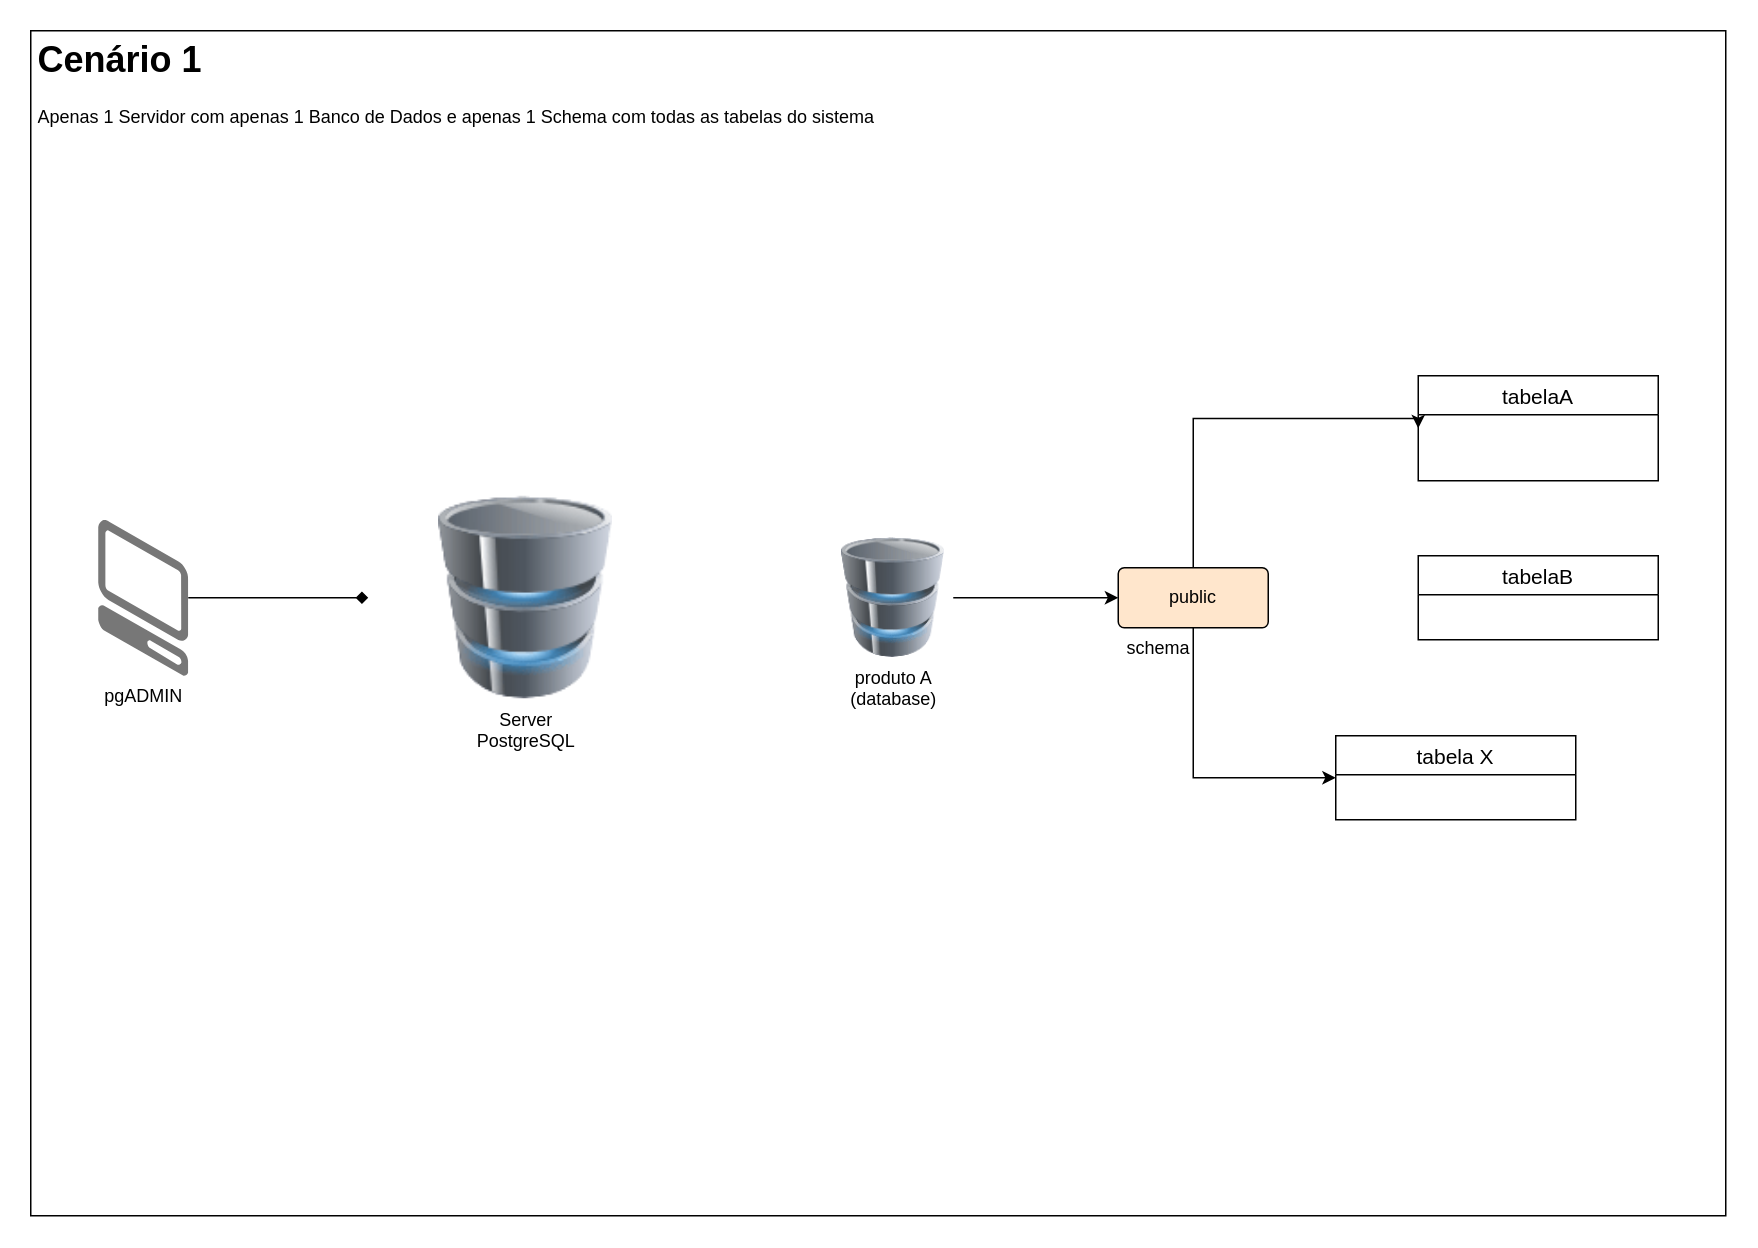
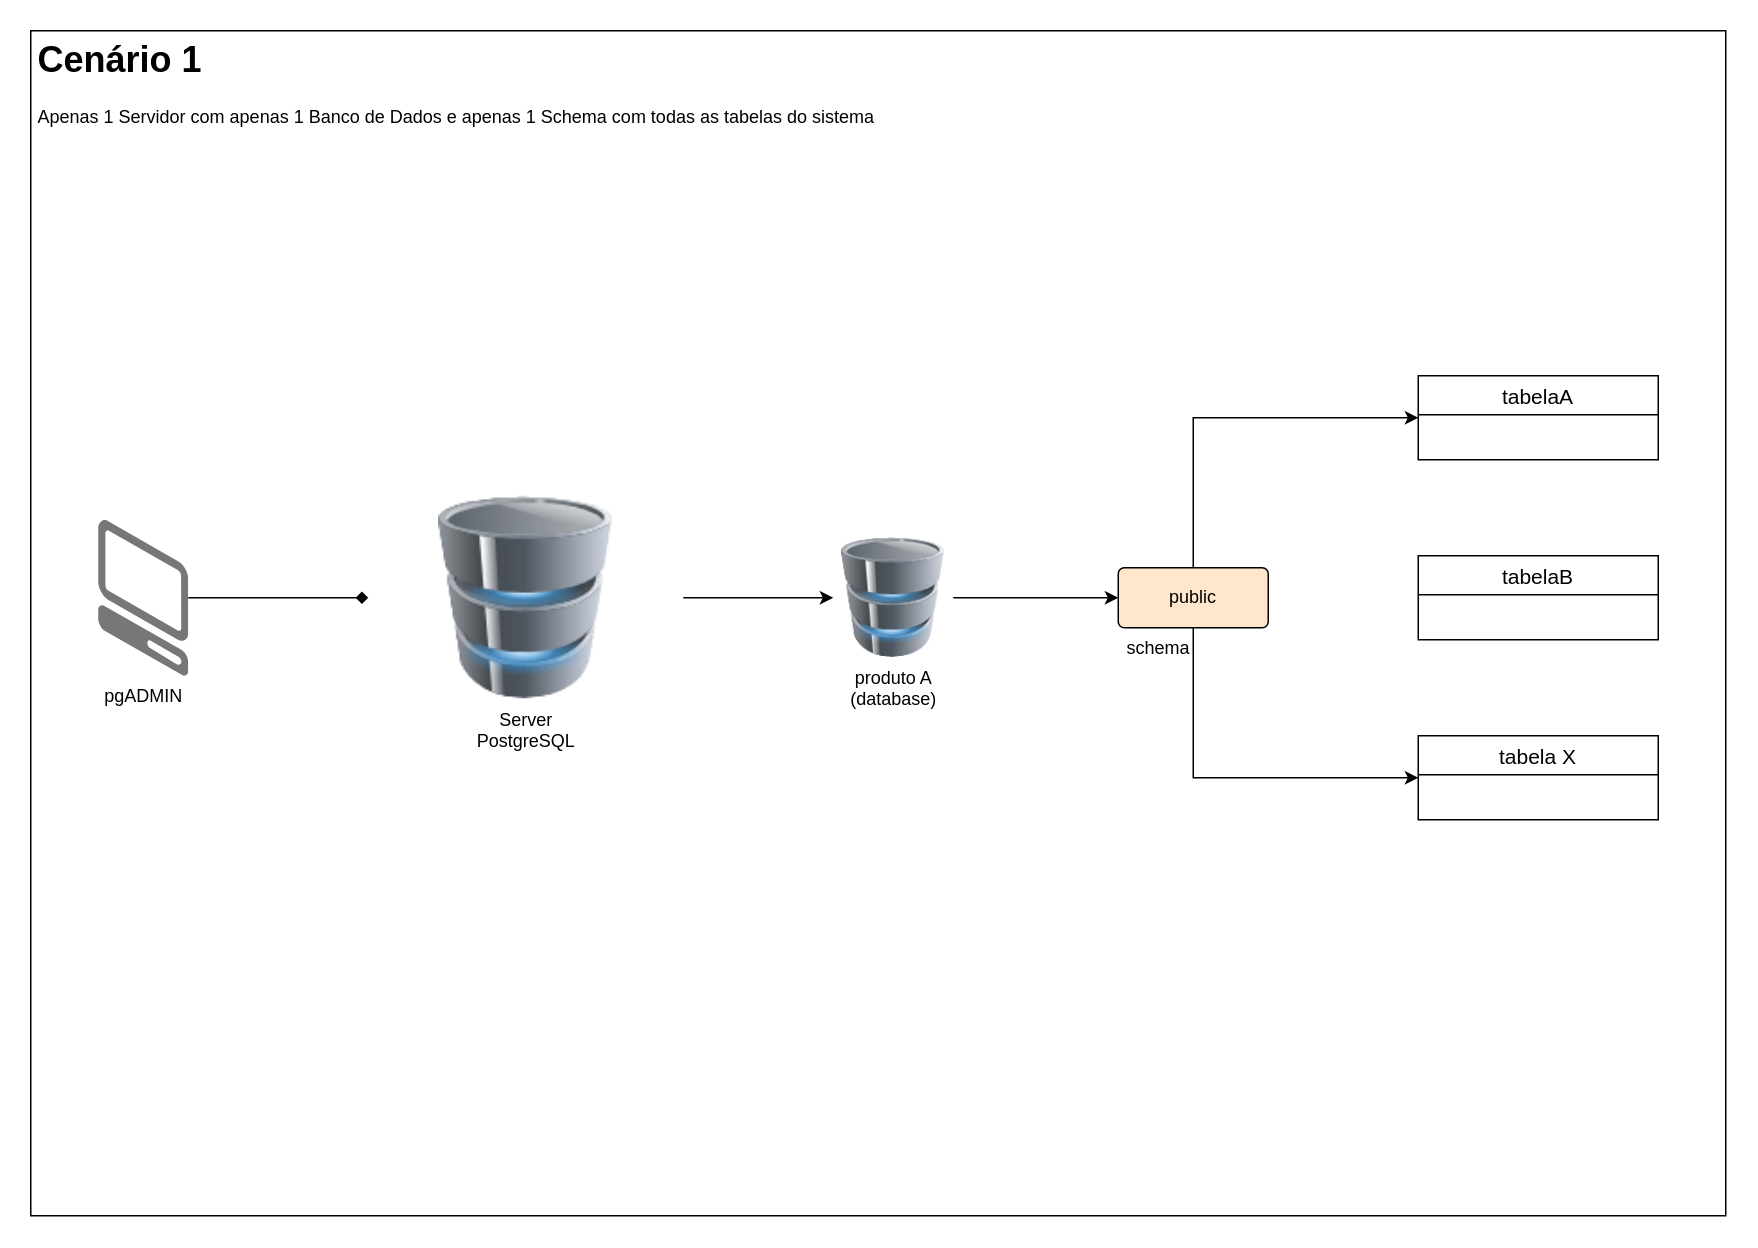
node "tabelaA": size 240x105 -> 240x84
edge "Server PostgreSQL" -> "produto A (database)": added
node "tabela X": moved (1456, 778) -> (1538, 778)
